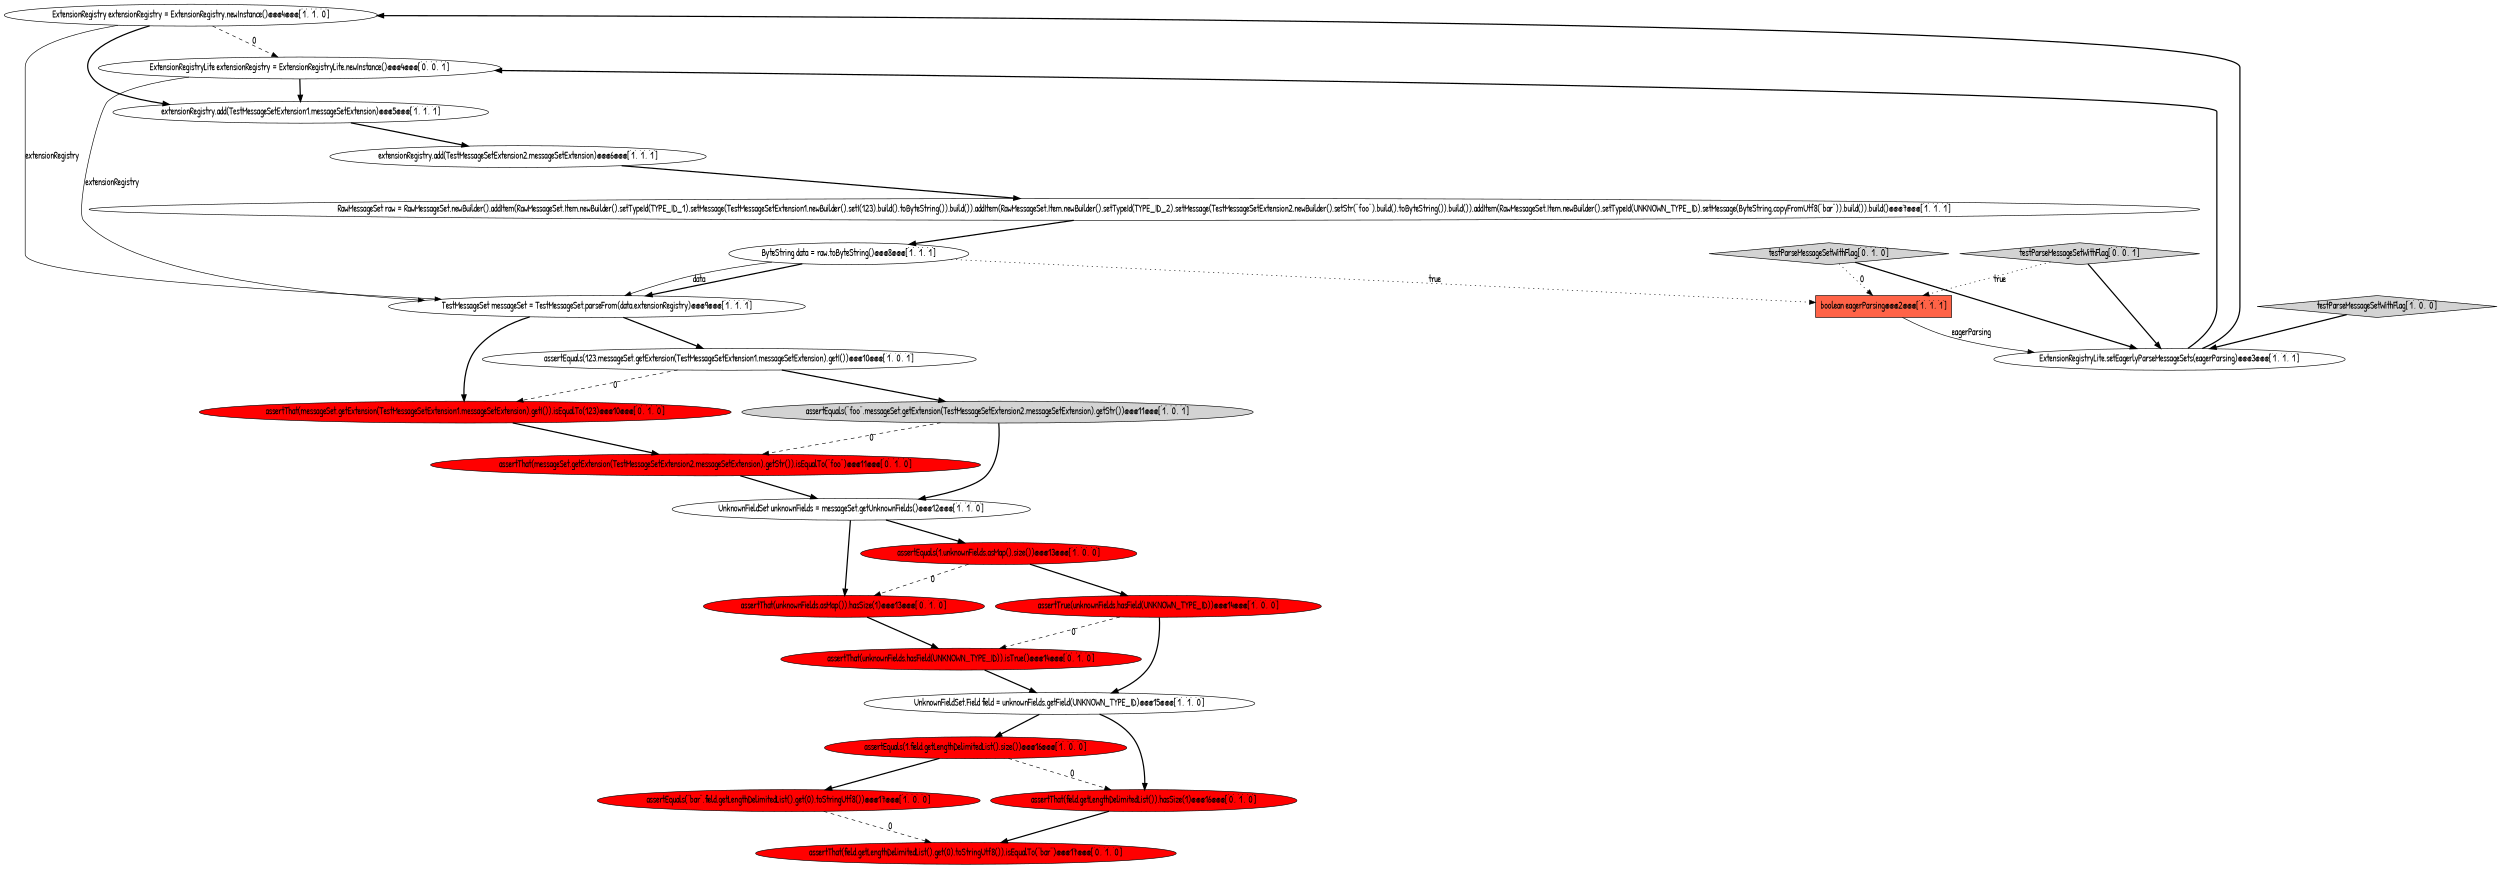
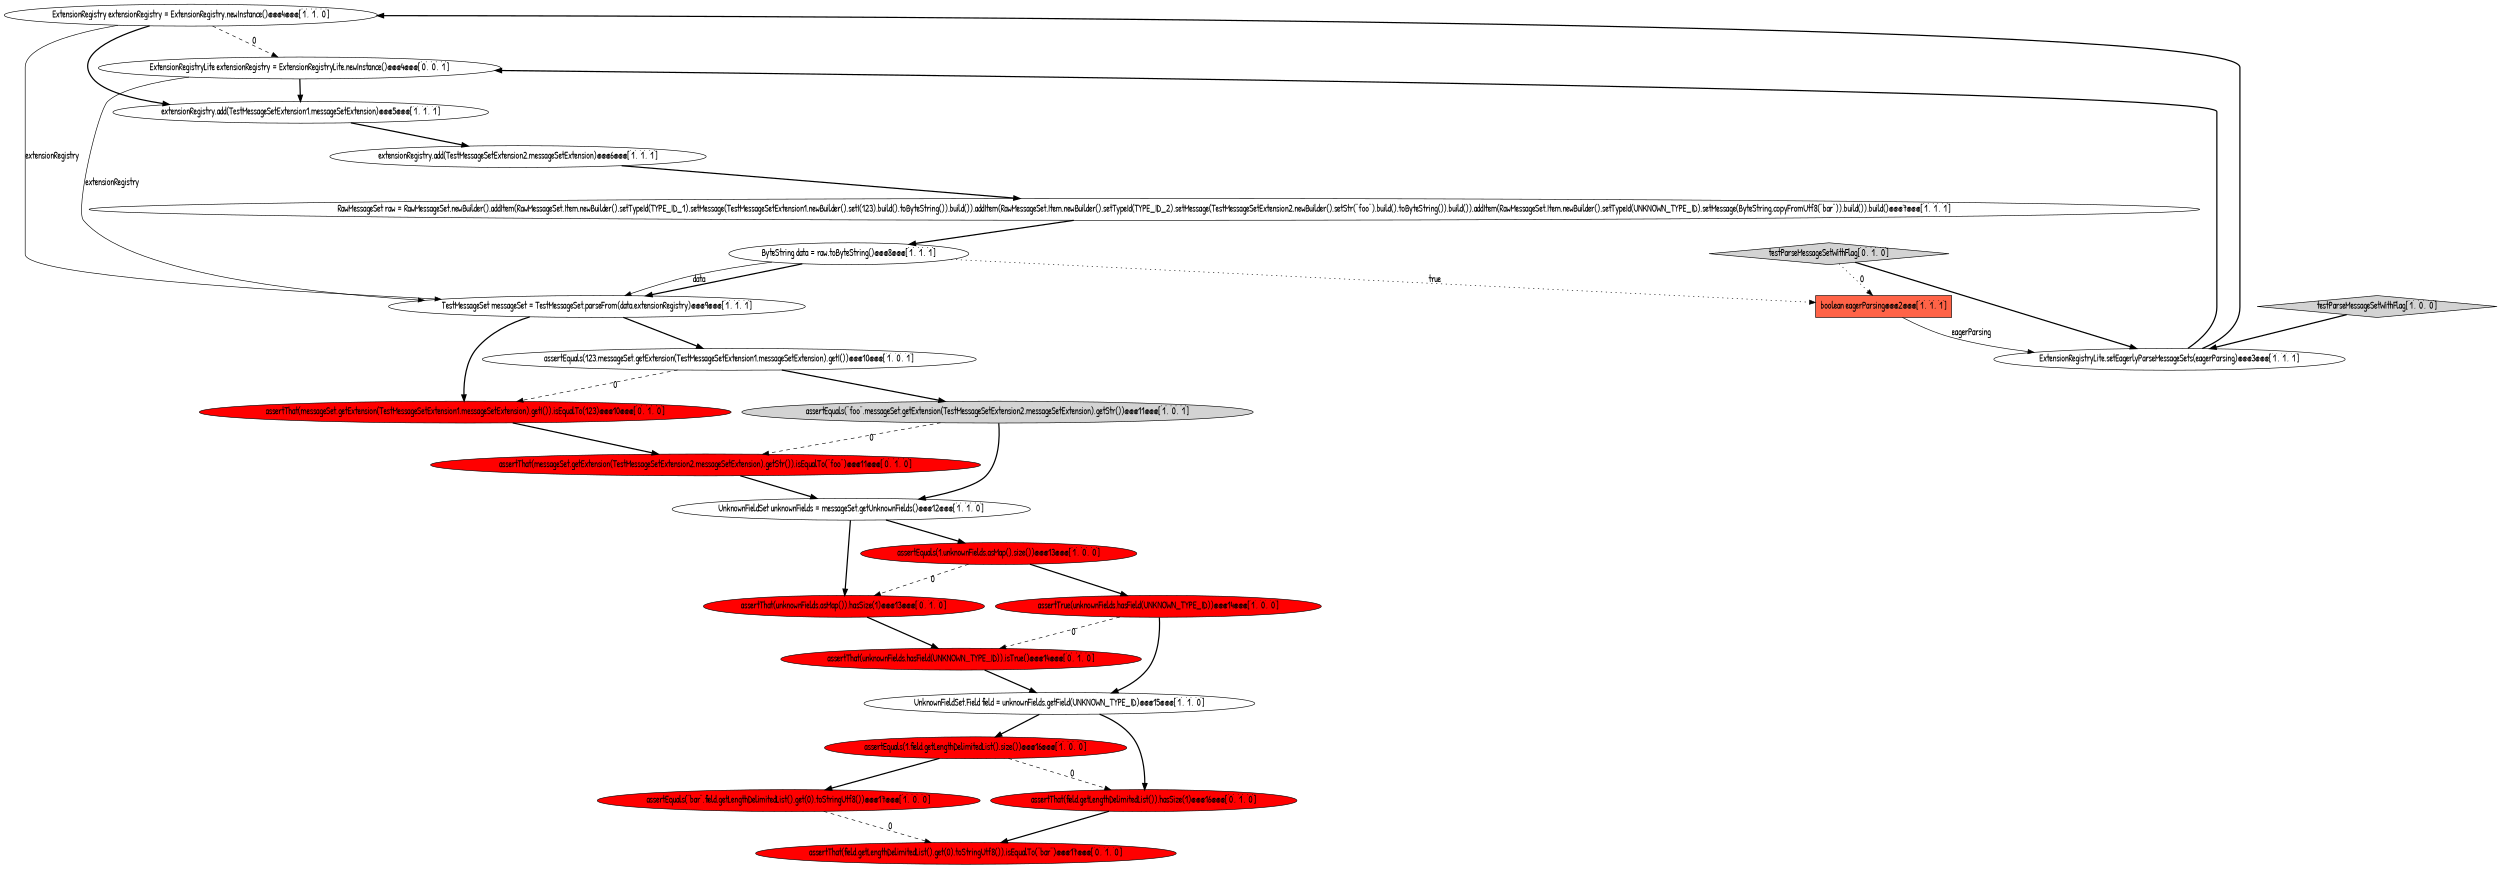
node "testParseMessageSetWithFlag['0', '0', '1']": removed
